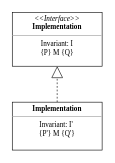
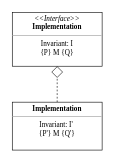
edge "Implementation Invariant: I' {P'} M {Q'}" -> "<<Interface>> Implementation Invariant: I {P} M {Q}": arrowhead block -> diamond
